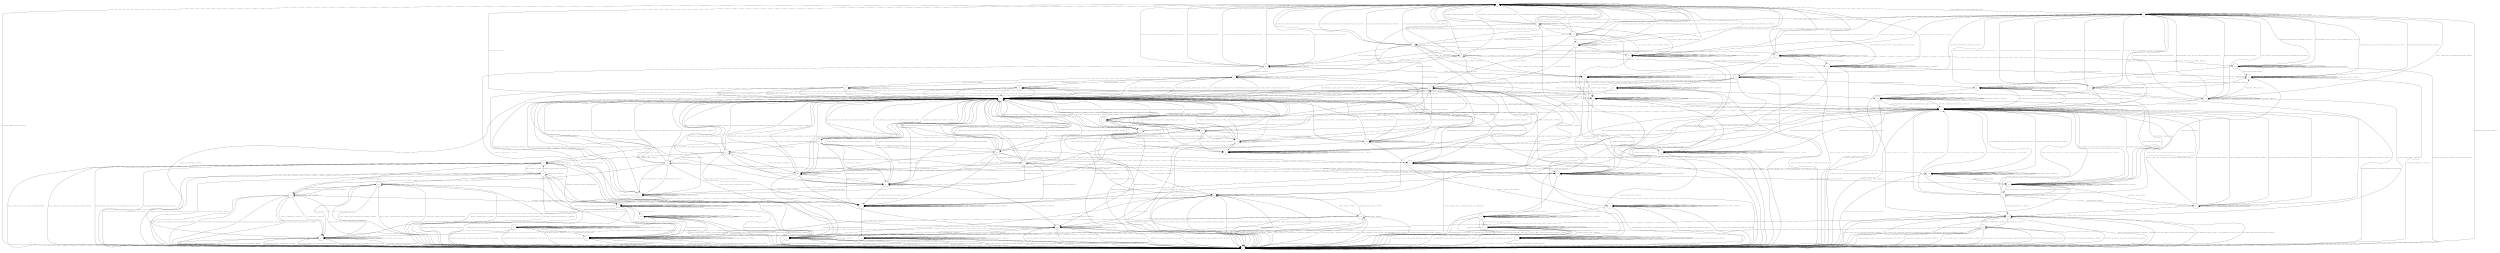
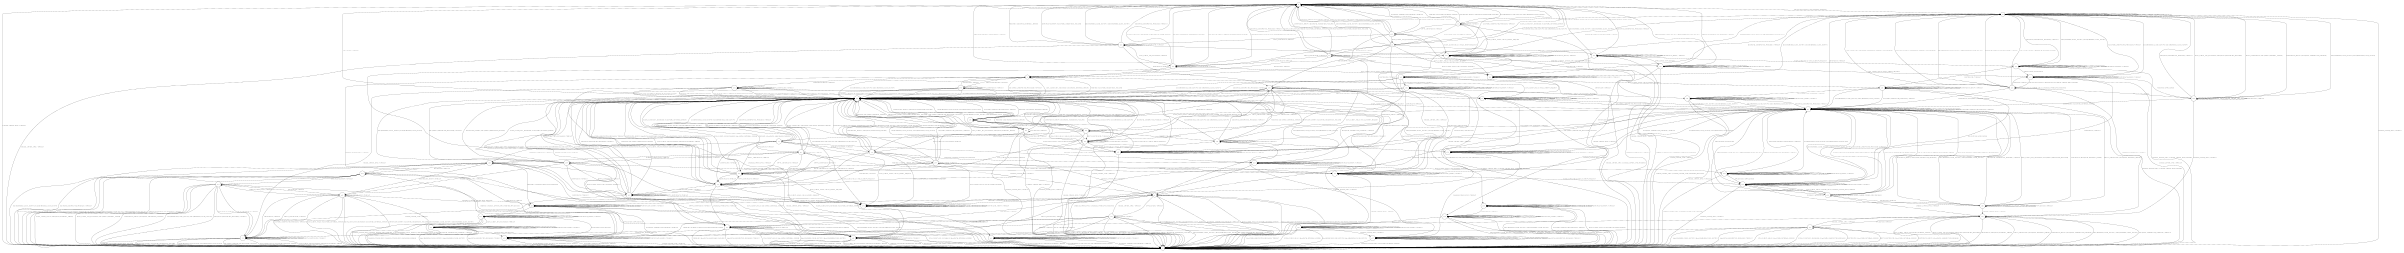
edge "s28" -> "s32": label "INTERNAL_VERIFY / TIMEOUT" -> "CERTIFICATE_VERIFY / TIMEOUT"
edge "s18" -> "s29": label "ECDH_CLIENT_KEY_EXCHANGE / TIMEOUT" -> "ECDH_CLIENT_KEY_EXCHANGE / HELLO"
edge "s53" -> "s1": added, label "CHANGE_CIPHER_SPEC / TIMEOUT"
